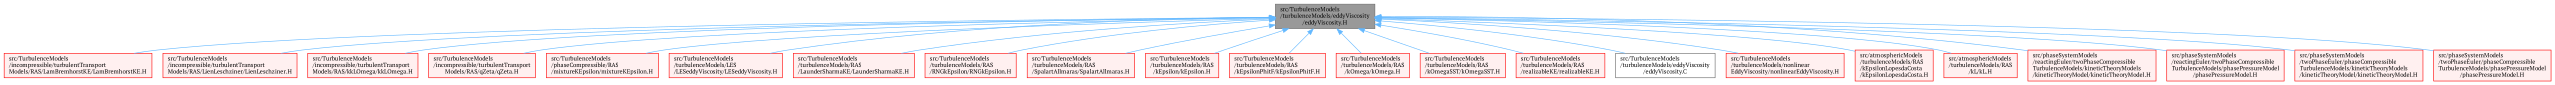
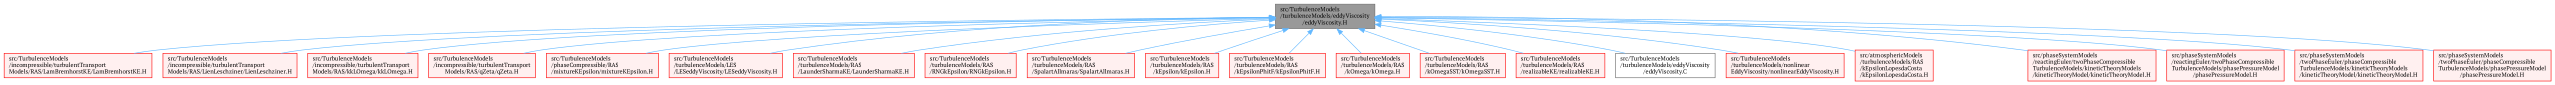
node "src/atmosphericModels /turbulenceModels/RAS /kL/kL.H": removed
